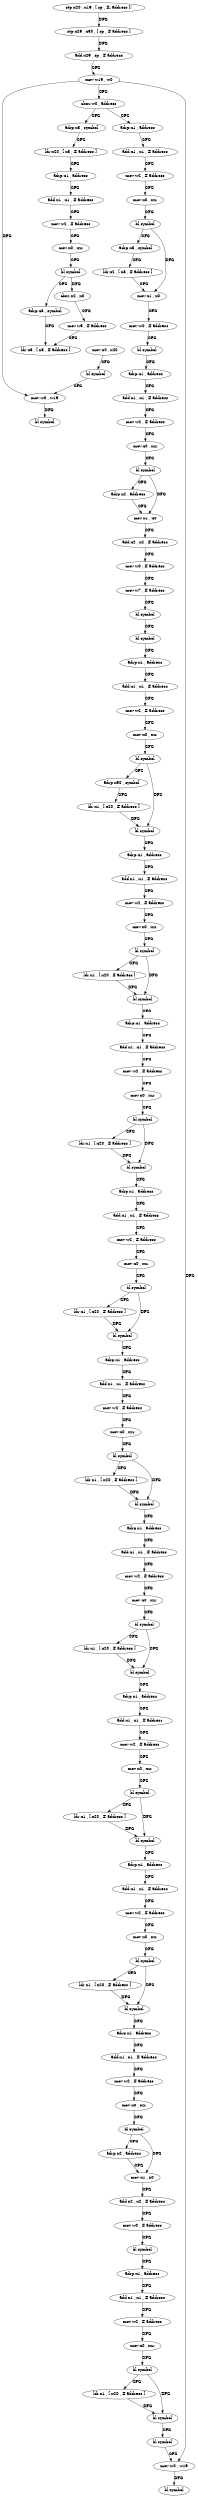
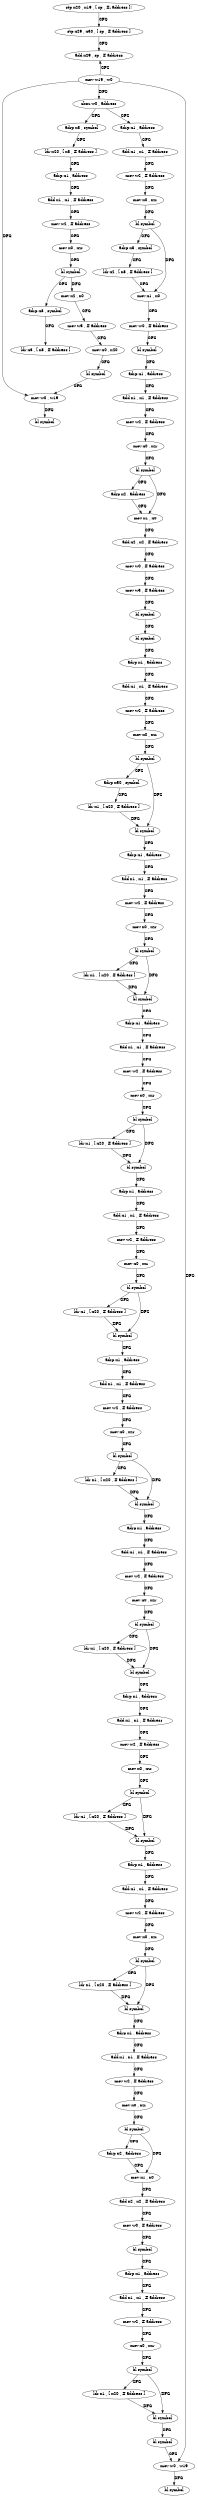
edge "stp x20 , x19 , [ sp , #- address ]!" -> "stp x29 , x30 , [ sp , # address ]": label "DFG" -> "CFG"
edge "stp x29 , x30 , [ sp , # address ]" -> "add x29 , sp , # address": label "DFG" -> "CFG"
edge "add x29 , sp , # address" -> "mov w19 , w0": reversed
edge "mov w19 , w0" -> "cbnz w0 , address": label "CFG" -> "DFG"
node "cbnz x2 , x0": label "cbnz x2 , x0" -> "mov x2 , x0"
edge "mov w5 , # address" -> "ldr x3 , [ x8 , # address ]": now "mov w5 , # address" -> "mov x0 , x20"
node "mov w7 , # address": label "mov w7 , # address" -> "mov w3 , # address"
